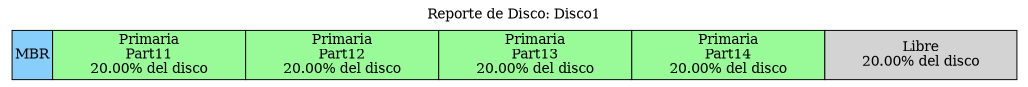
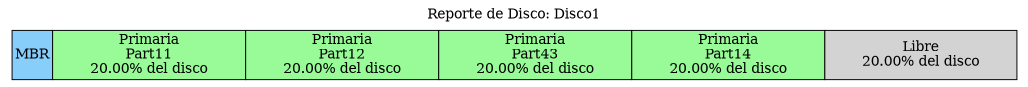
node "MBR": text "Part13" -> "Part43"
